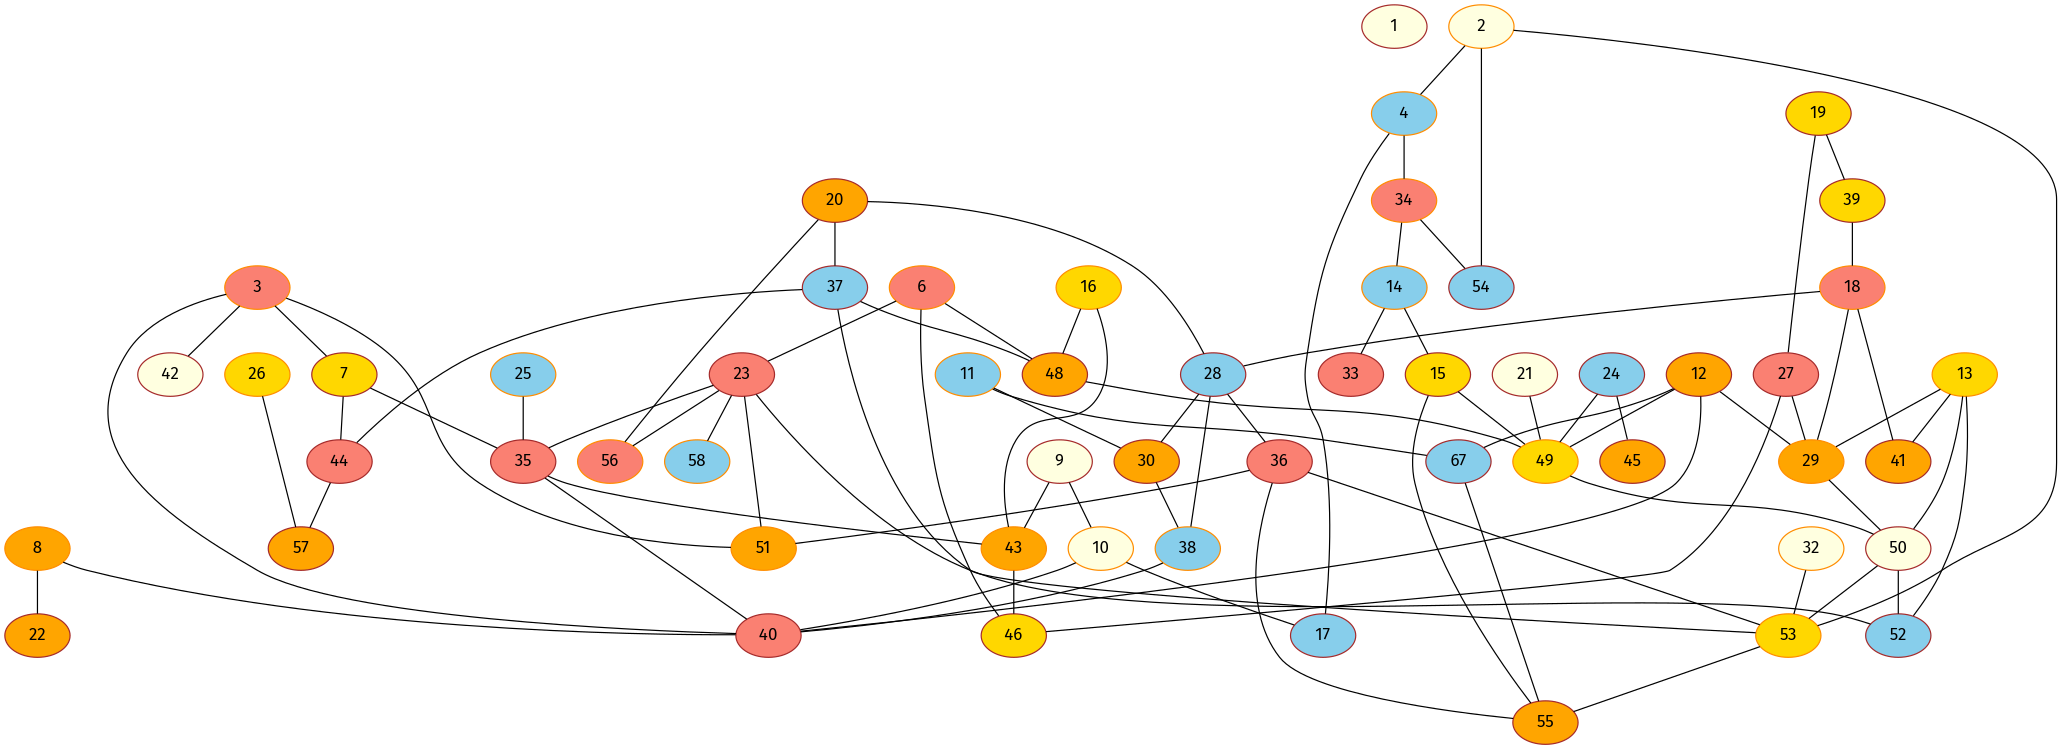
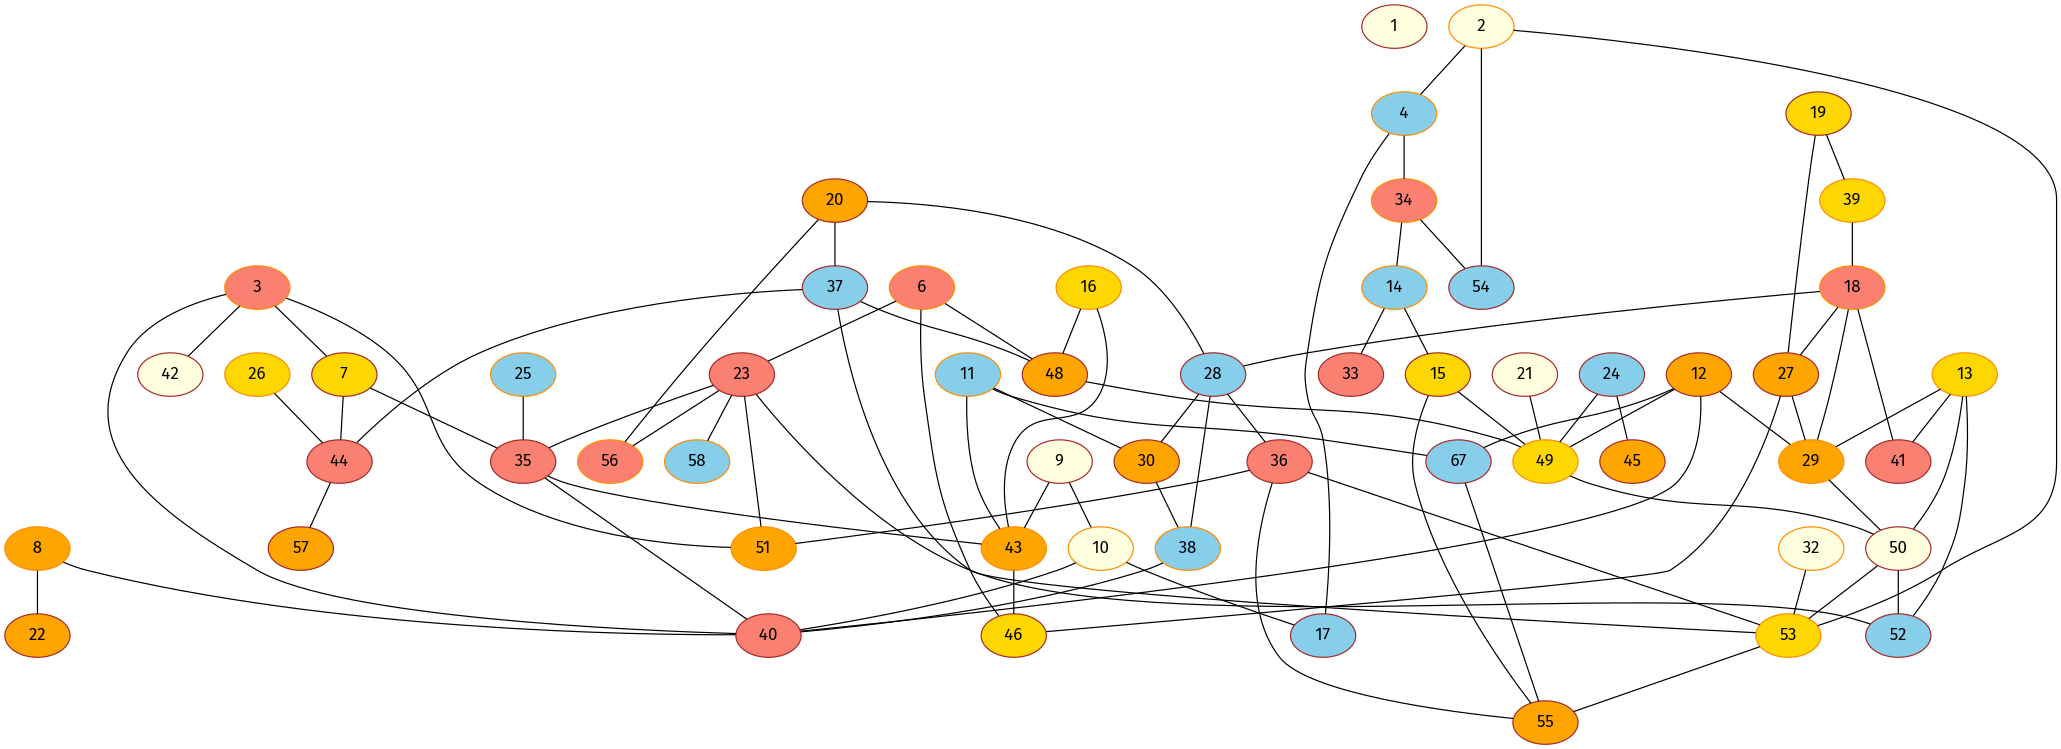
node "39": color brown -> darkorange
edge "18" -- "27": added
node "27": fillcolor salmon -> orange
edge "26" -- "57": now "26" -- "44"
node "41": fillcolor orange -> salmon
edge "11" -- "43": added
